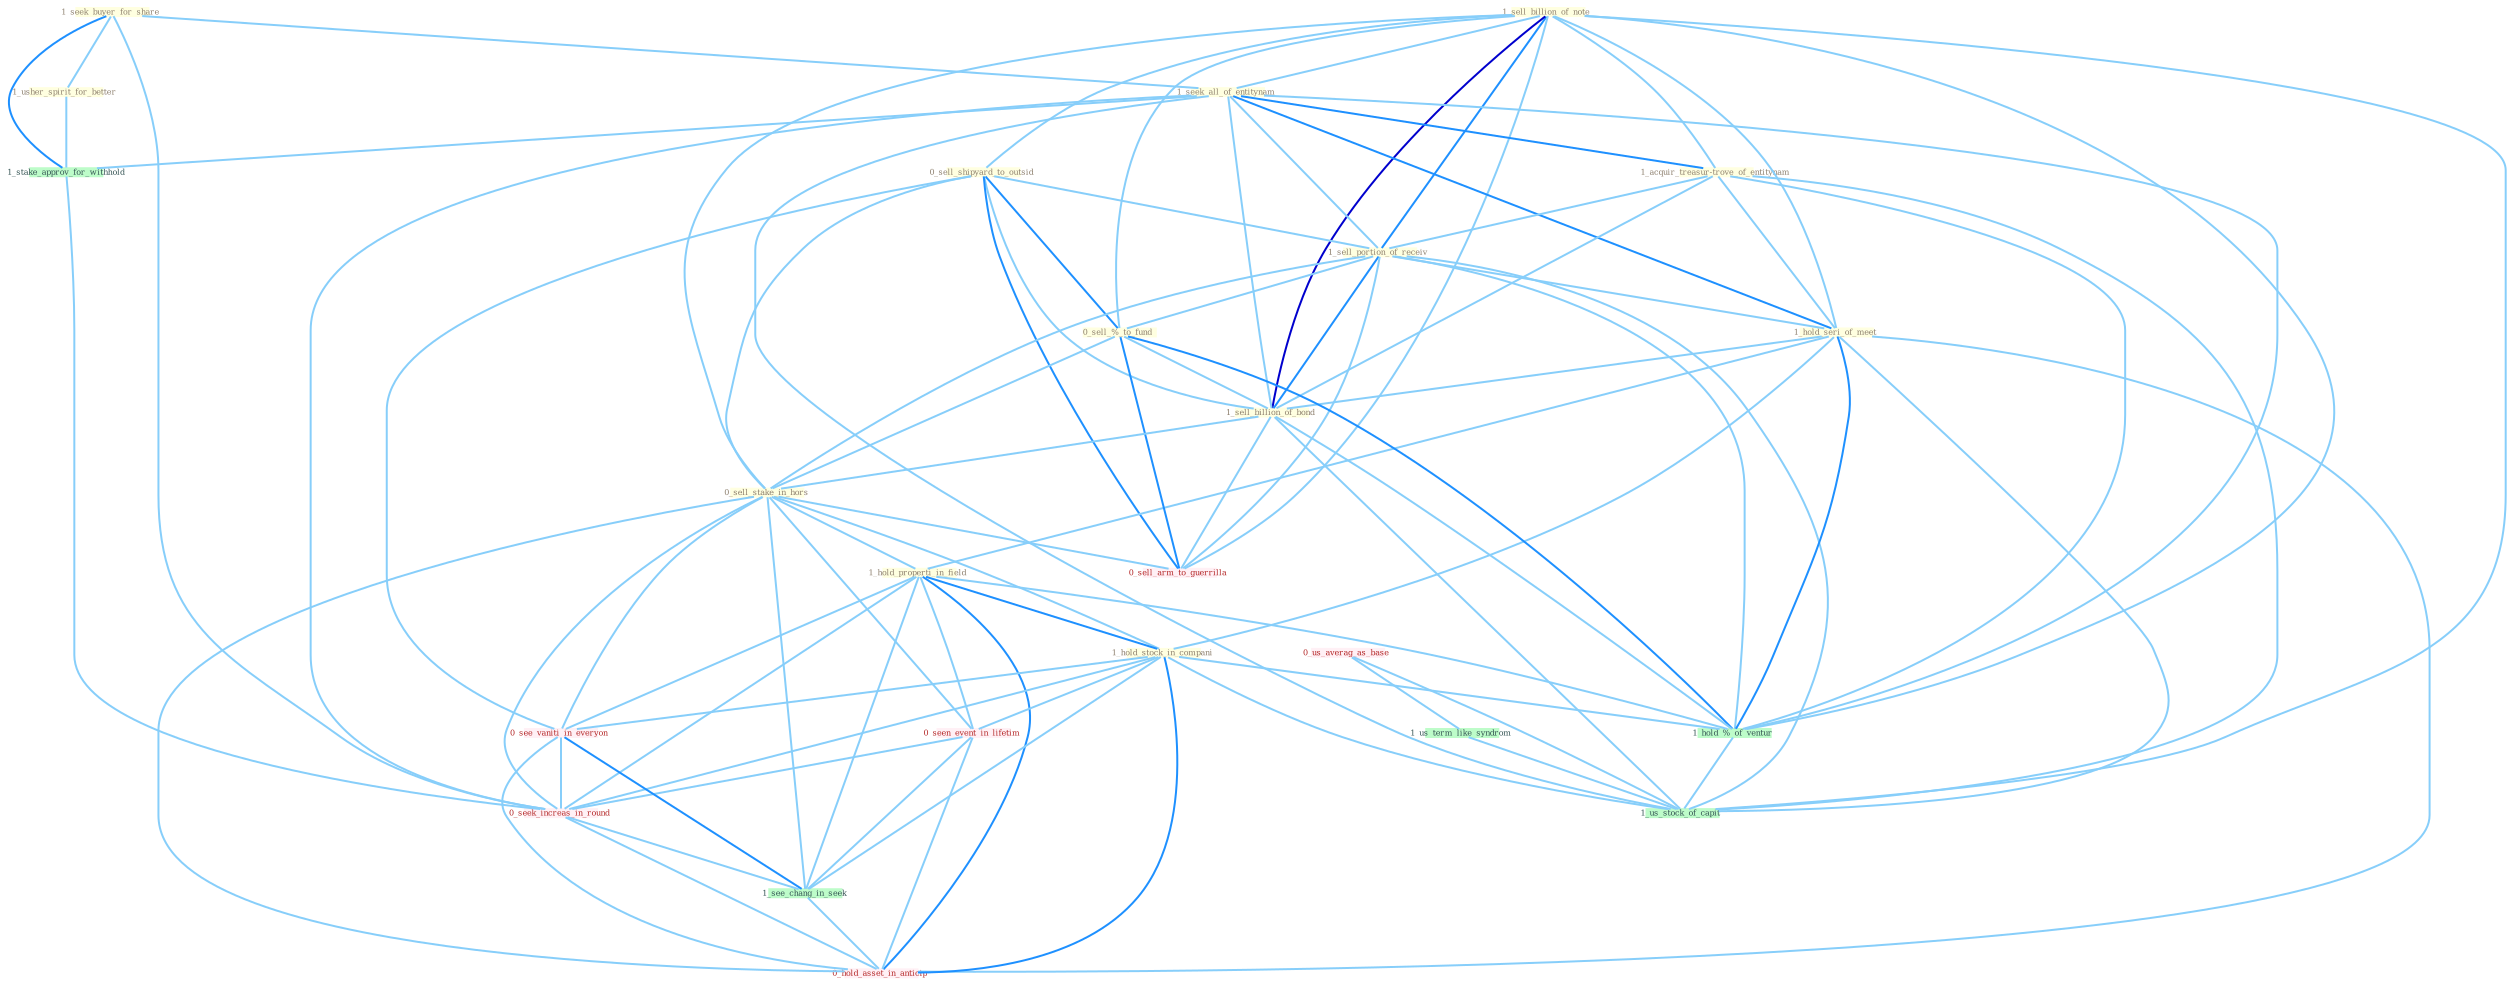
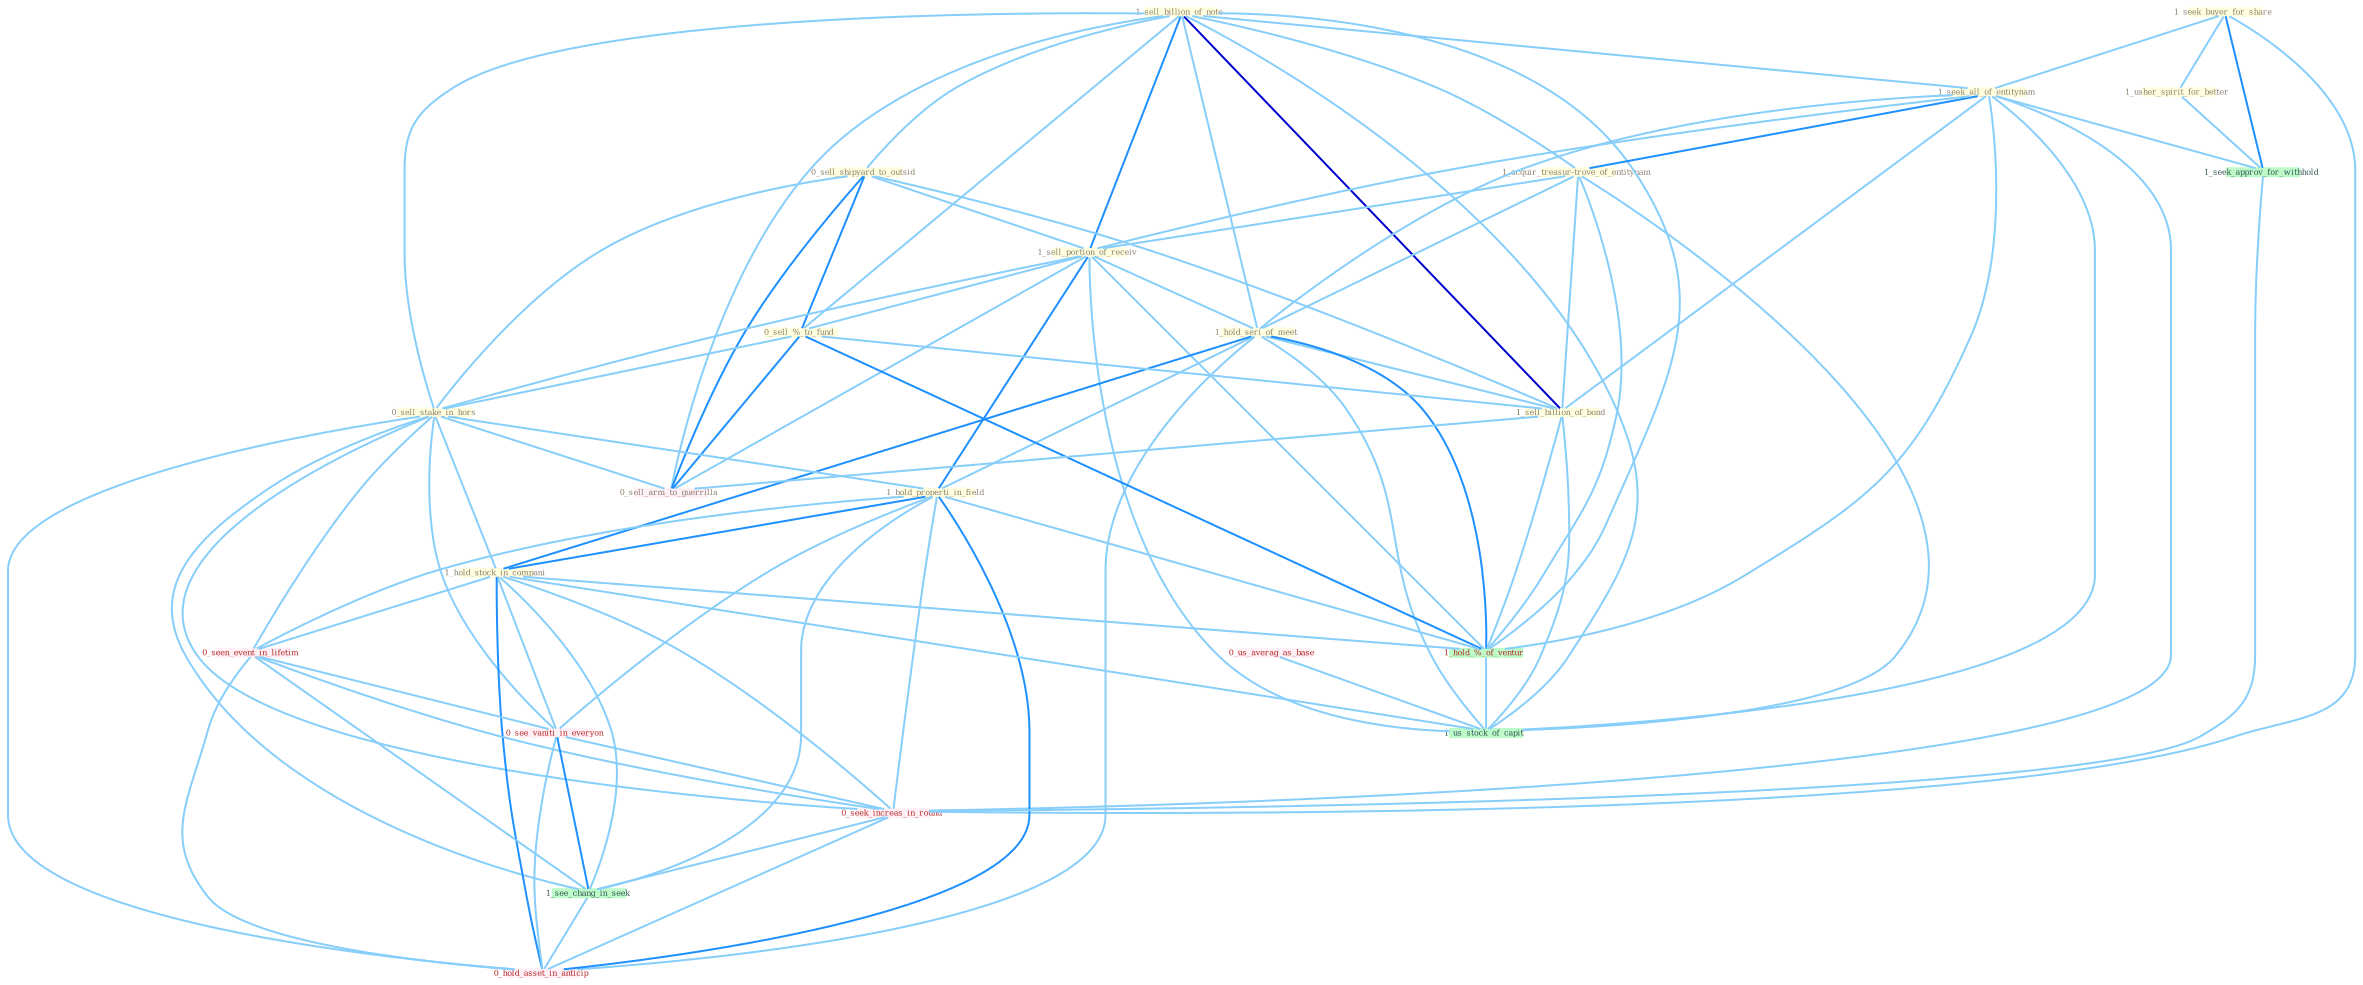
node "1_stake_approv_for_withhold": label "1_stake_approv_for_withhold" -> "1_seek_approv_for_withhold"
edge "1_seek_all_of_entitynam" -- "1_hold_seri_of_meet": color #1e90ff -> #87cefa
edge "0_sell_shipyard_to_outsid" -- "0_see_vaniti_in_everyon": now "0_seen_event_in_lifetim" -- "0_see_vaniti_in_everyon"
edge "1_sell_portion_of_receiv" -- "1_sell_billion_of_bond": now "1_sell_portion_of_receiv" -- "1_hold_properti_in_field"
edge "1_sell_billion_of_bond" -- "0_sell_stake_in_hors": removed
edge "1_hold_seri_of_meet" -- "1_hold_stock_in_compani": color #87cefa -> #1e90ff
node "0_sell_arm_to_guerrilla": fontcolor #b22222 -> #8b7d6b
node "1_us_term_like_syndrom": removed
node "1_hold_%_of_ventur": fontcolor #2f4f4f -> #b22222
